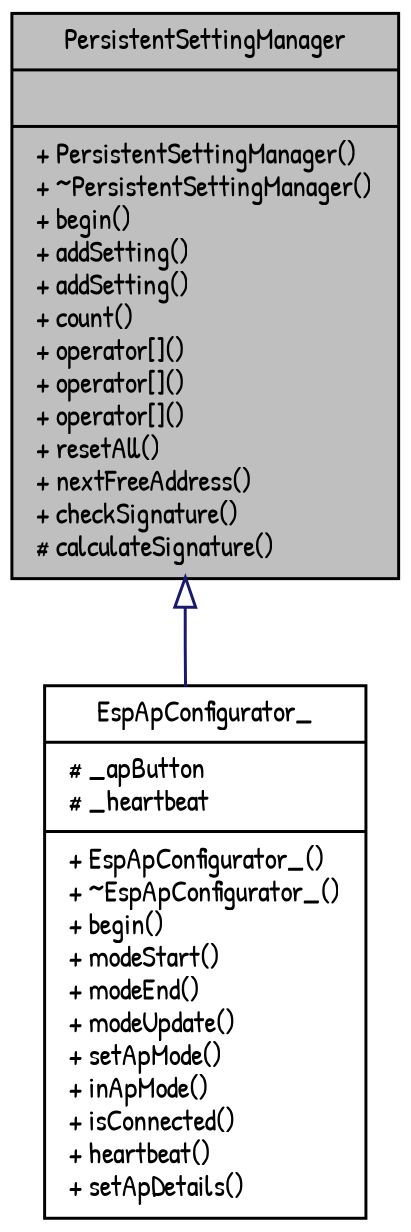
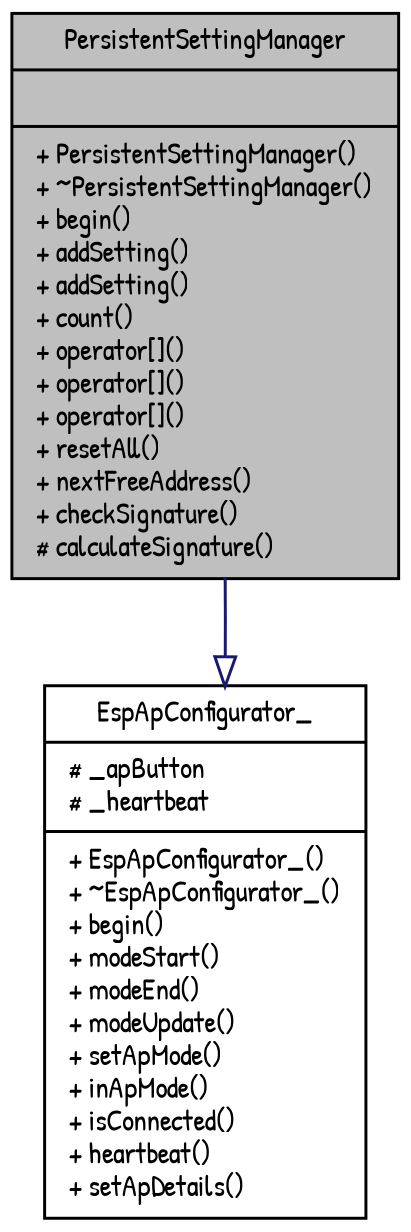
edge "EspApConfigurator_" -> "PersistentSettingManager": reversed
